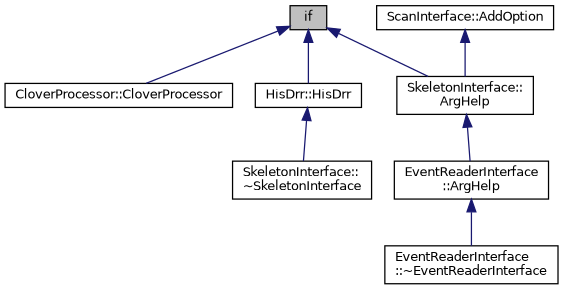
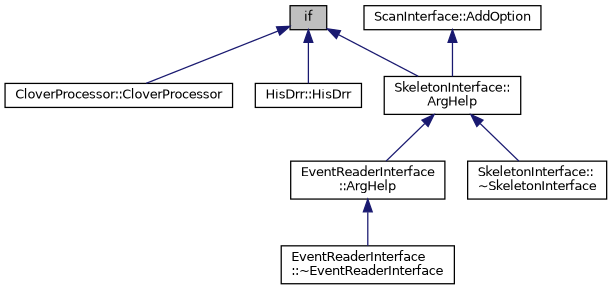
edge "SkeletonInterface:: ~SkeletonInterface" -> "HisDrr::HisDrr": now "SkeletonInterface:: ~SkeletonInterface" -> "SkeletonInterface:: ArgHelp"
